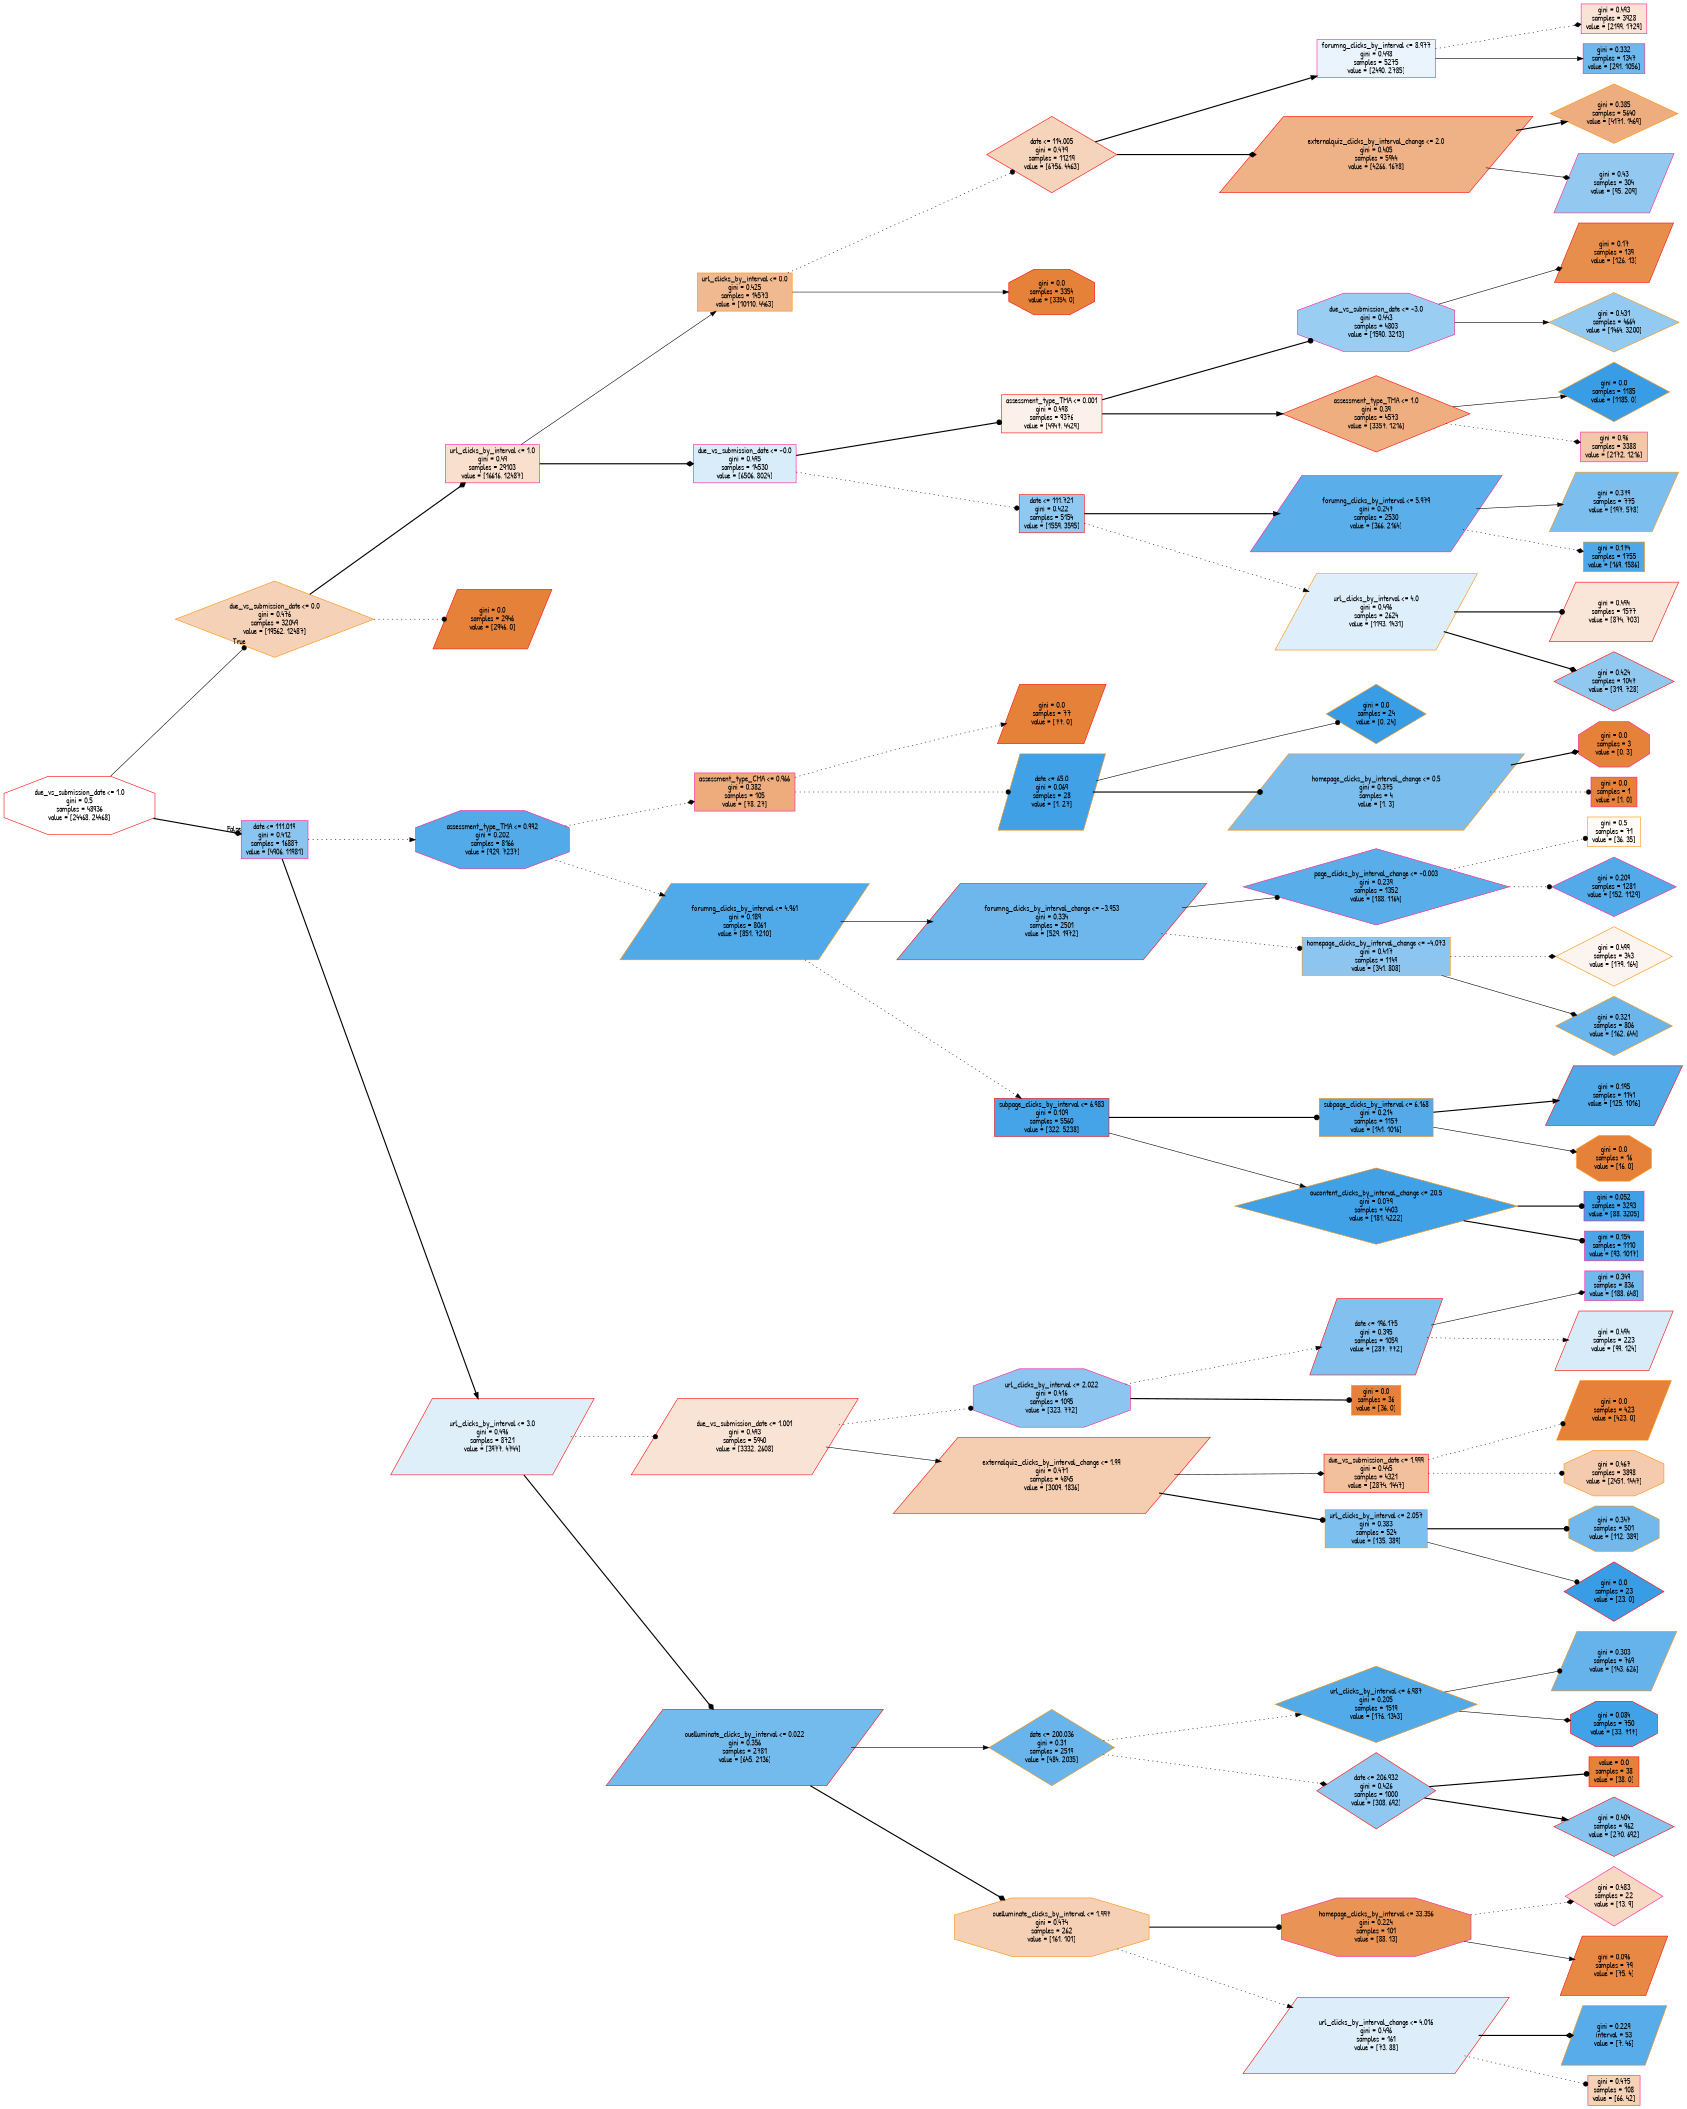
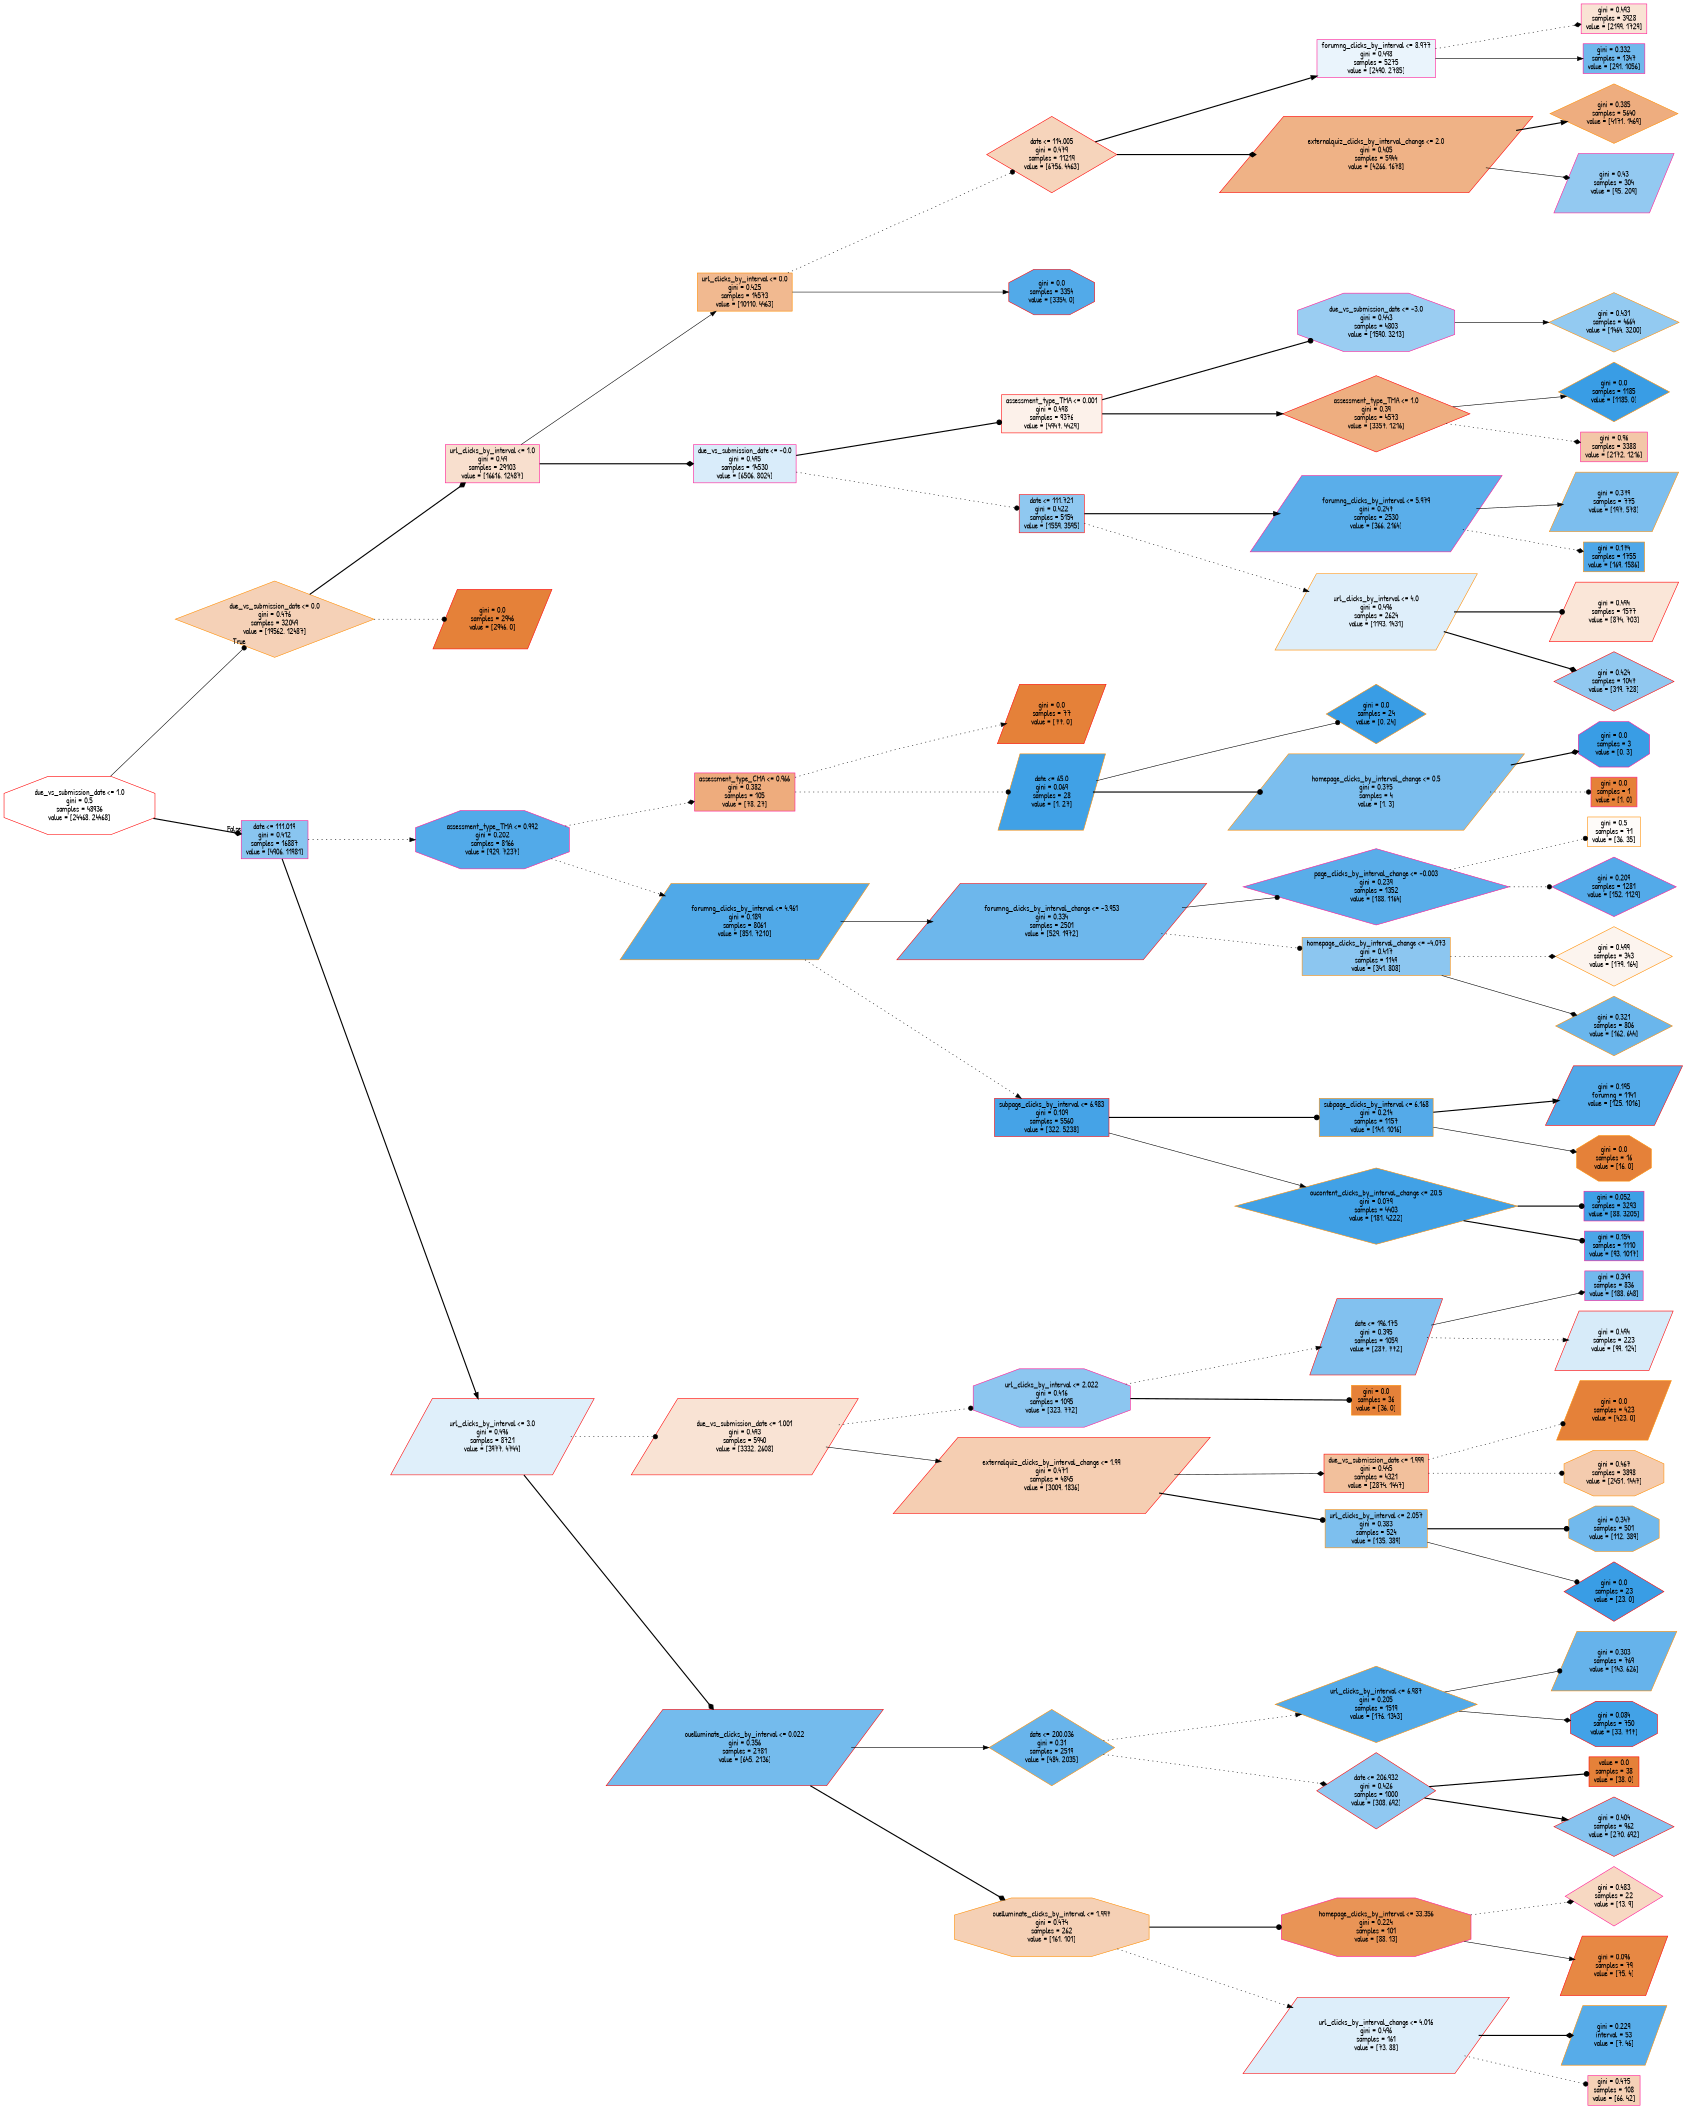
node "gini = 0.17 samples = 139 value = [126, 13]": removed
node "gini = 0.0 samples = 3354 value = [3354, 0]": fillcolor #e58139ff -> #399de5de
node "gini = 0.0 samples = 3 value = [0, 3]": fillcolor #e58139ff -> #399de5ff
node "gini = 0.195 samples = 1141 value = [125, 1016]": label "gini = 0.195 samples = 1141 value = [125, 1016]" -> "gini = 0.195 forumng = 1141 value = [125, 1016]"
